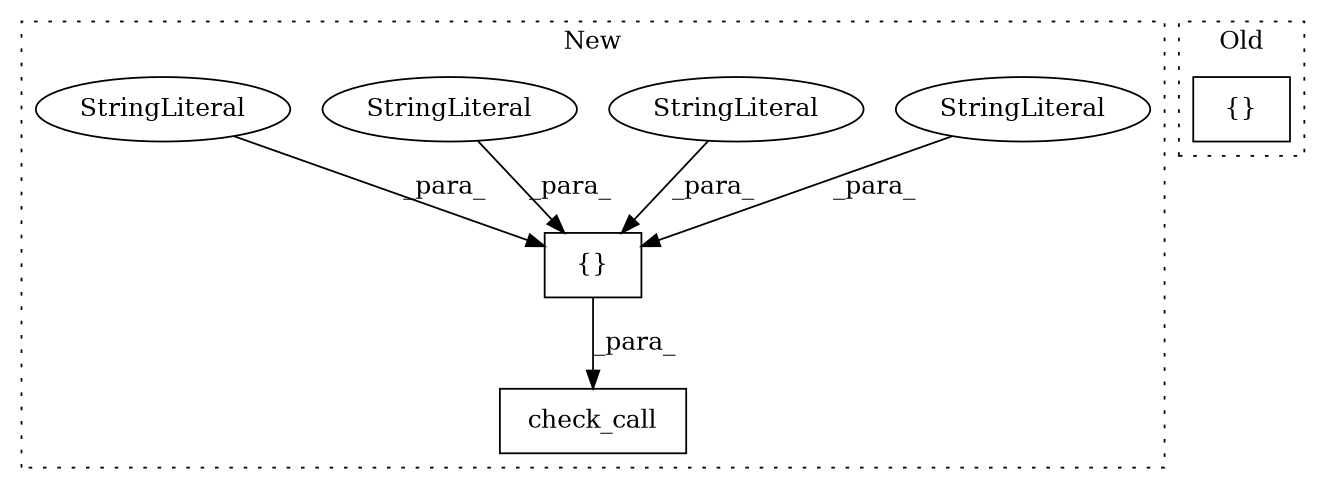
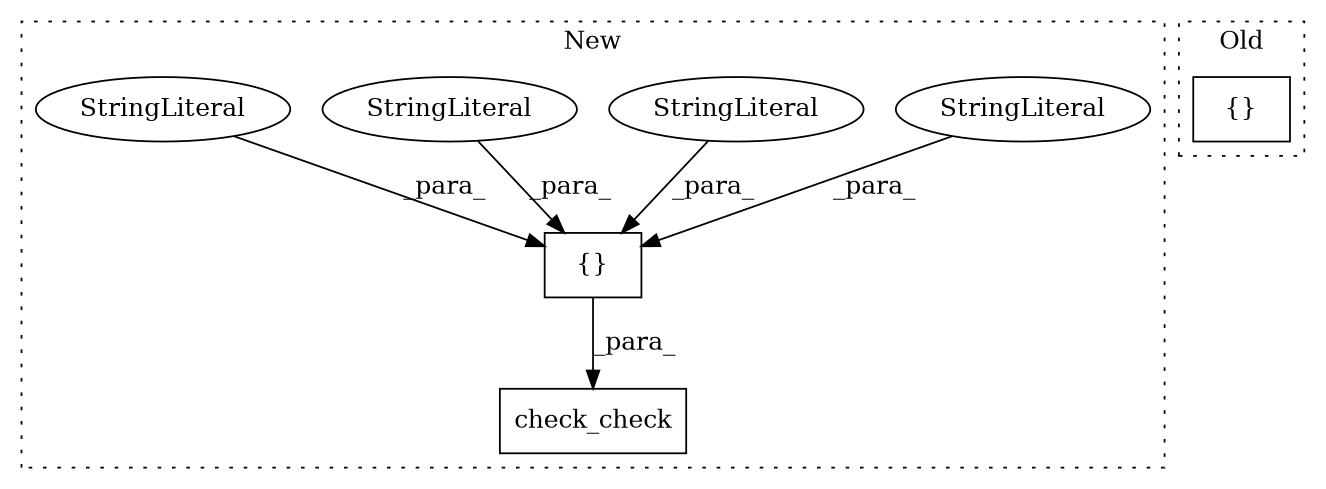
node "check_call": label "check_call" -> "check_check"
